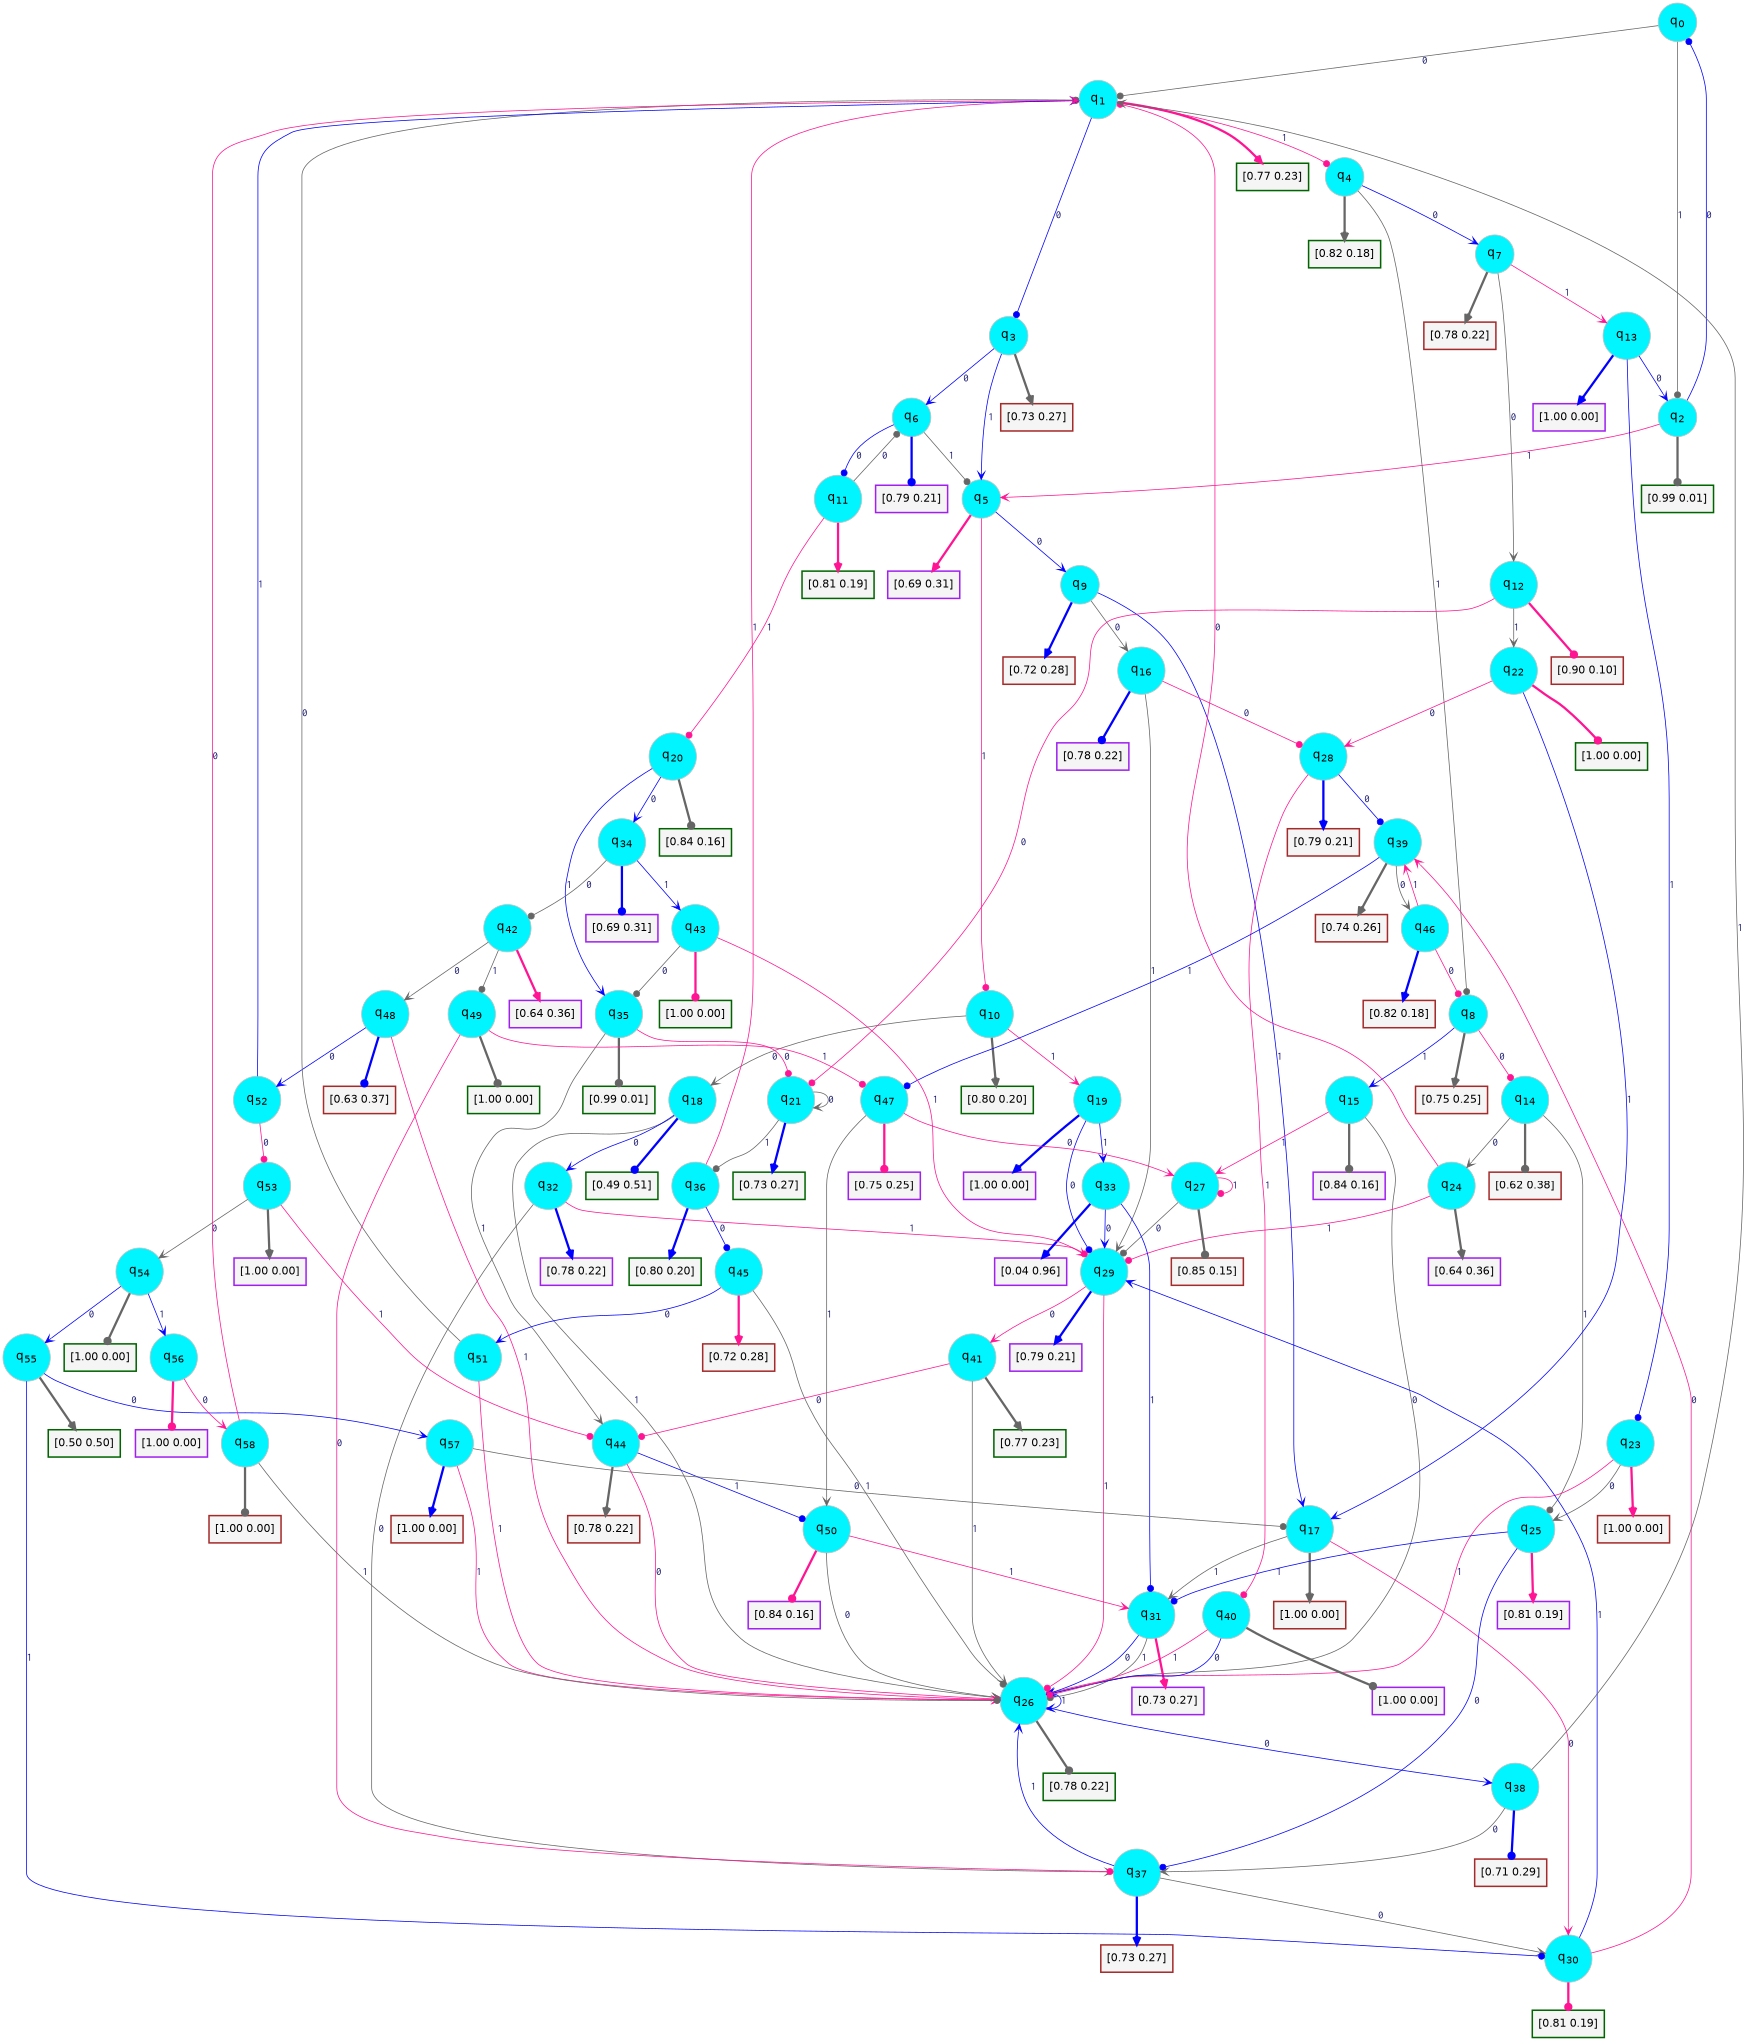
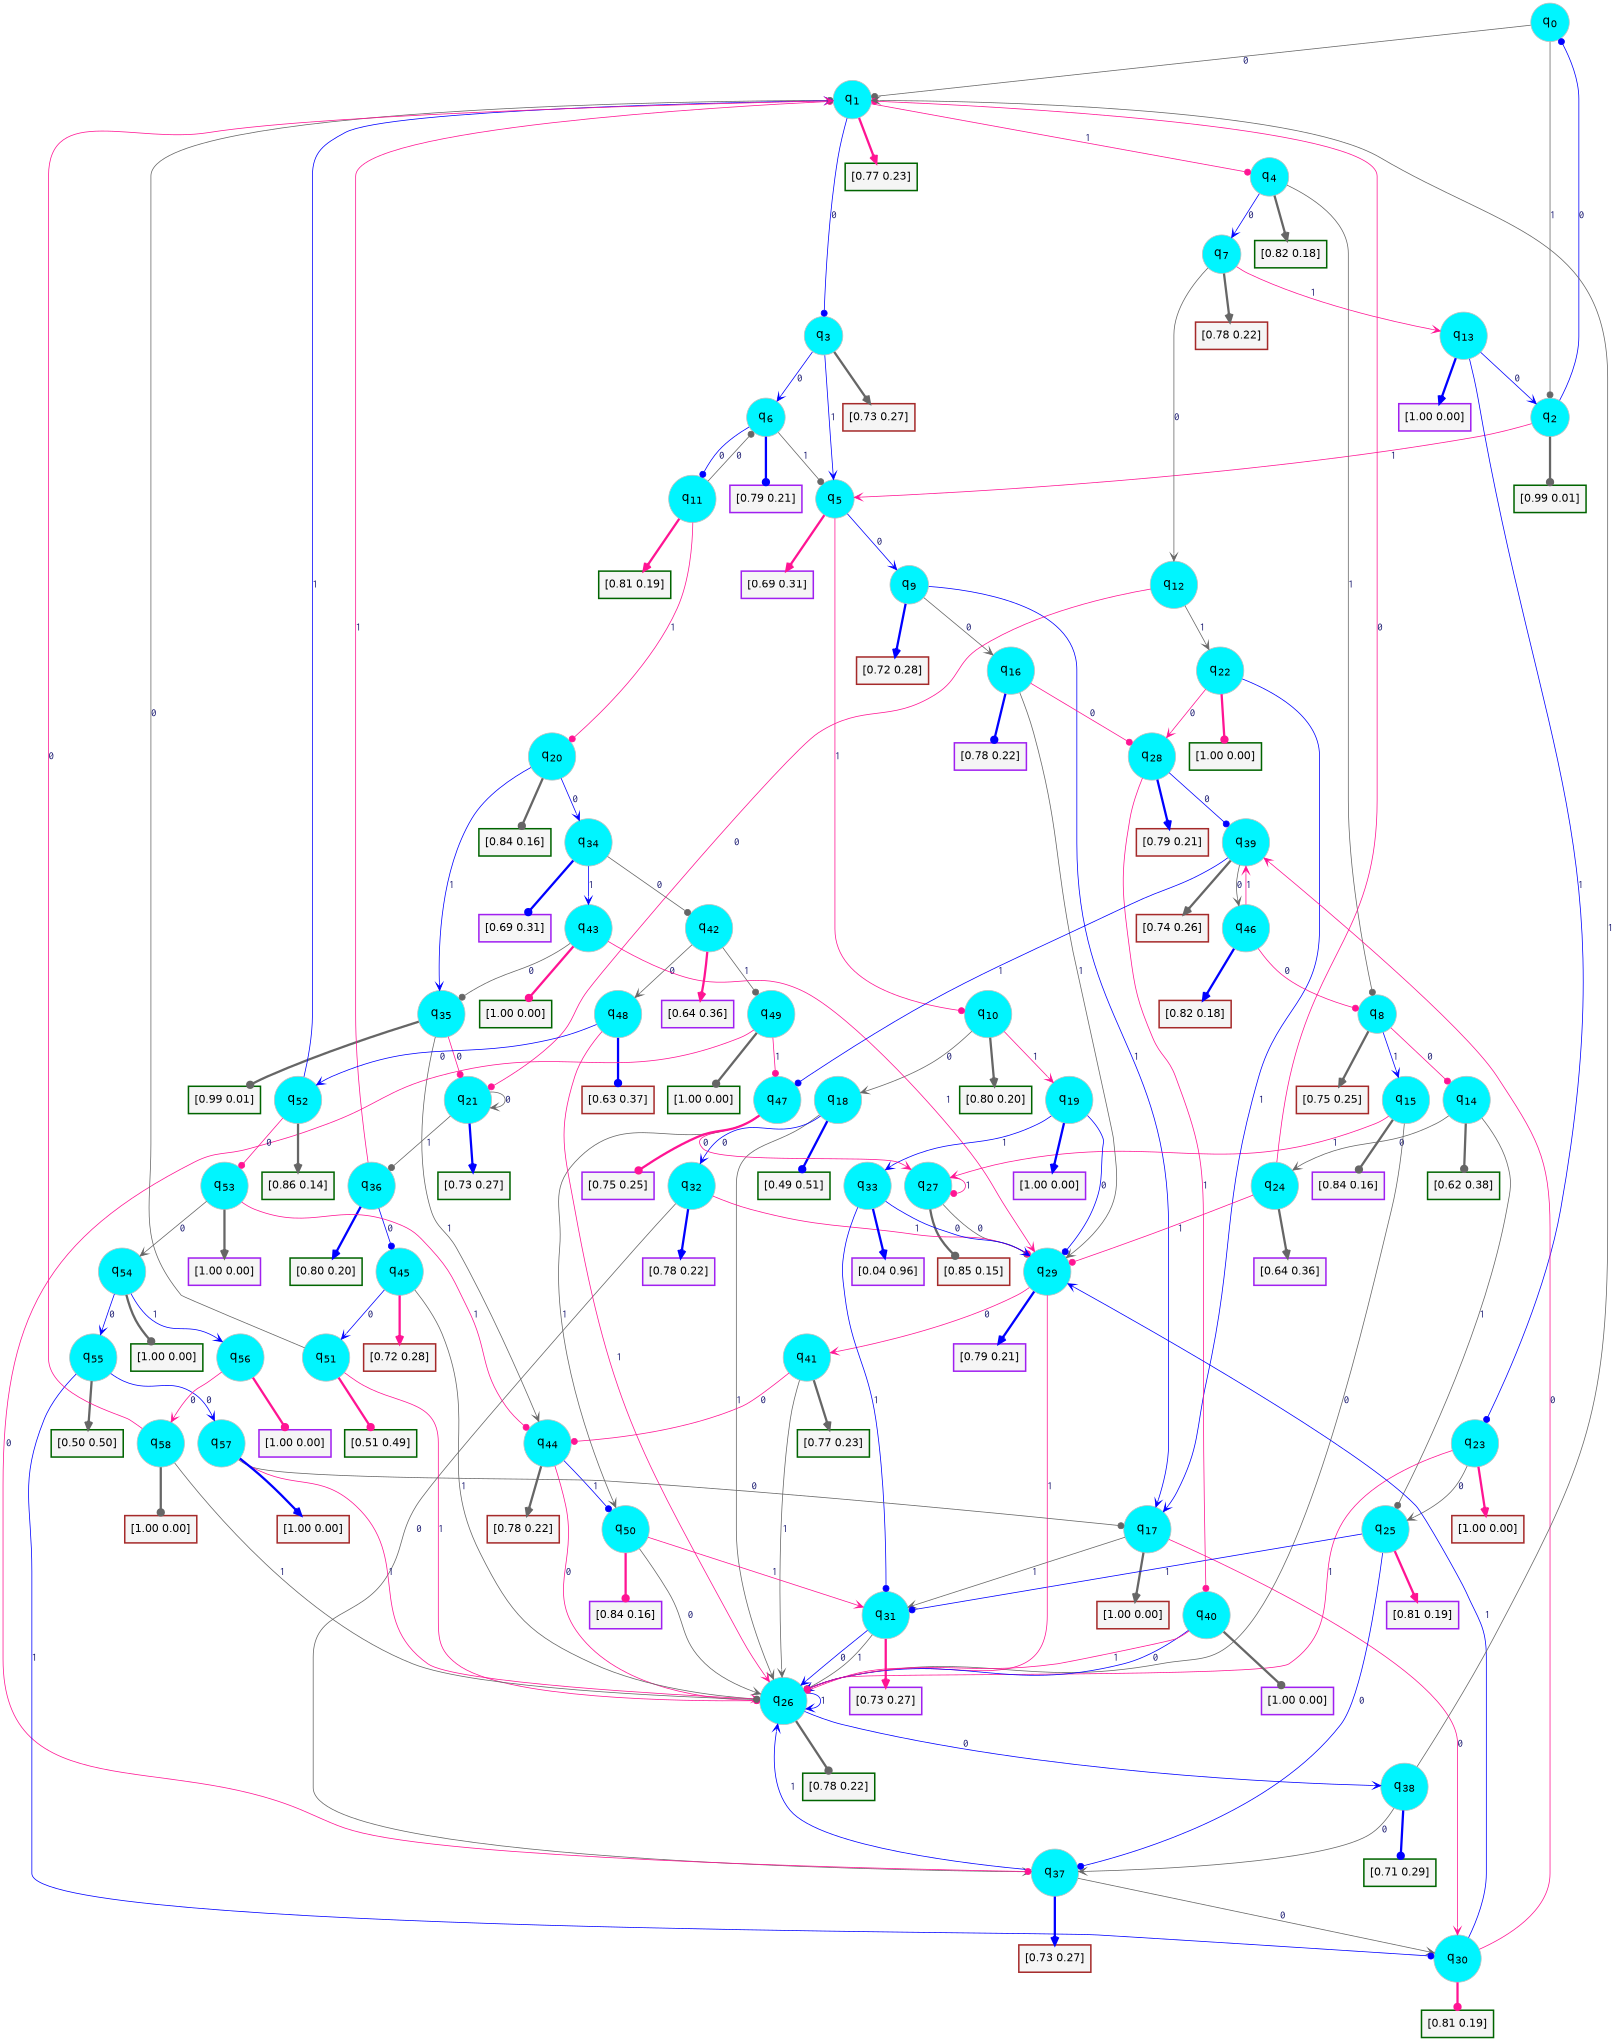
node "[0.90 0.10]": removed
node "[0.86 0.14]": added
node "[0.62 0.38]": color brown -> darkgreen
node "[0.51 0.49]": added
node "[0.71 0.29]": color brown -> darkgreen
